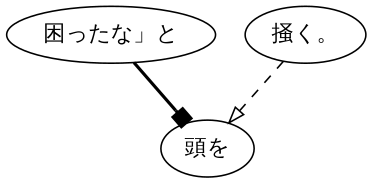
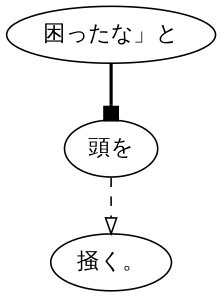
edge "掻く。" -> "頭を": reversed
